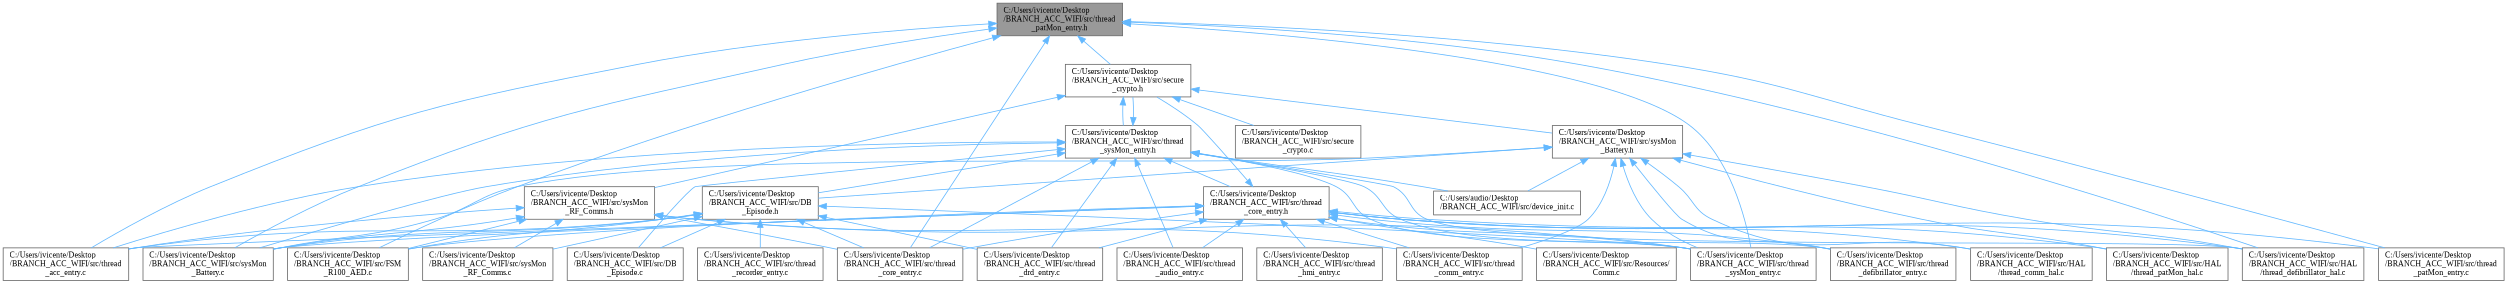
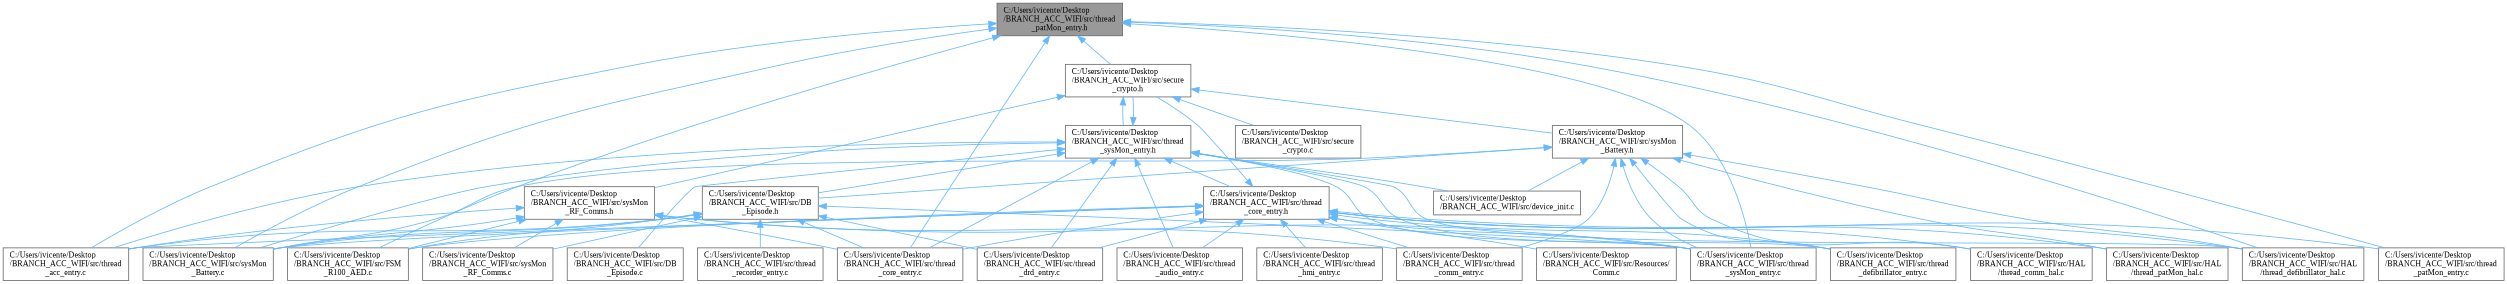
node "C:/Users/audio/Desktop /BRANCH_ACC_WIFI/src/device_init.c": label "C:/Users/audio/Desktop /BRANCH_ACC_WIFI/src/device_init.c" -> "C:/Users/ivicente/Desktop /BRANCH_ACC_WIFI/src/device_init.c"
edge "C:/Users/ivicente/Desktop /BRANCH_ACC_WIFI/src/DB _Episode.c" -> "C:/Users/ivicente/Desktop /BRANCH_ACC_WIFI/src/DB _Episode.h": removed
